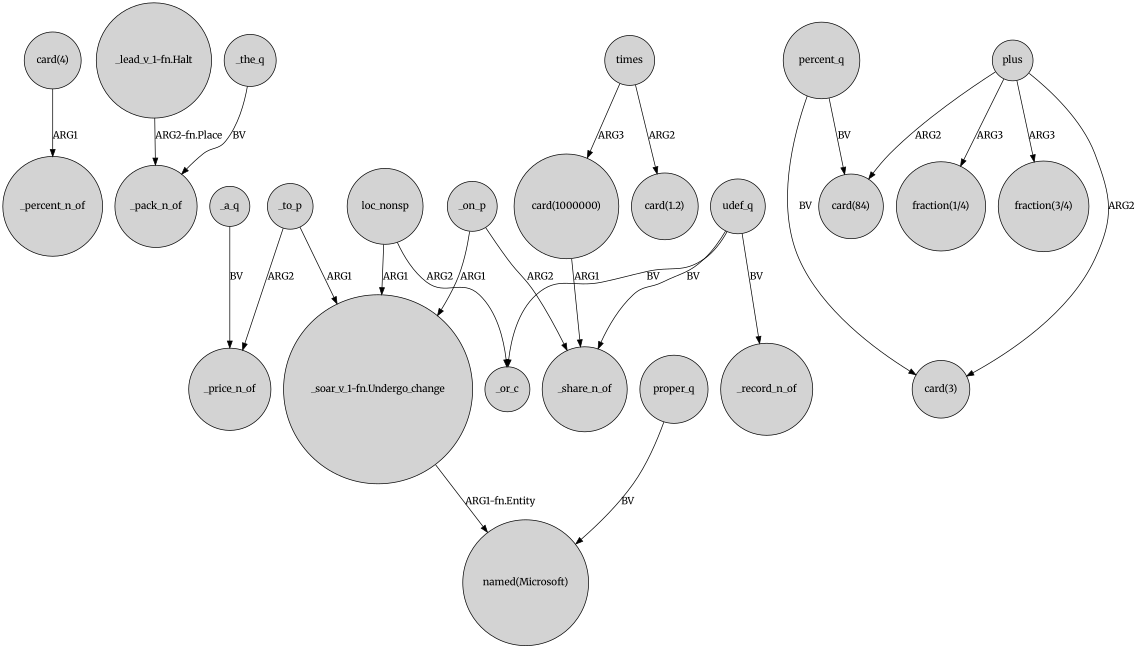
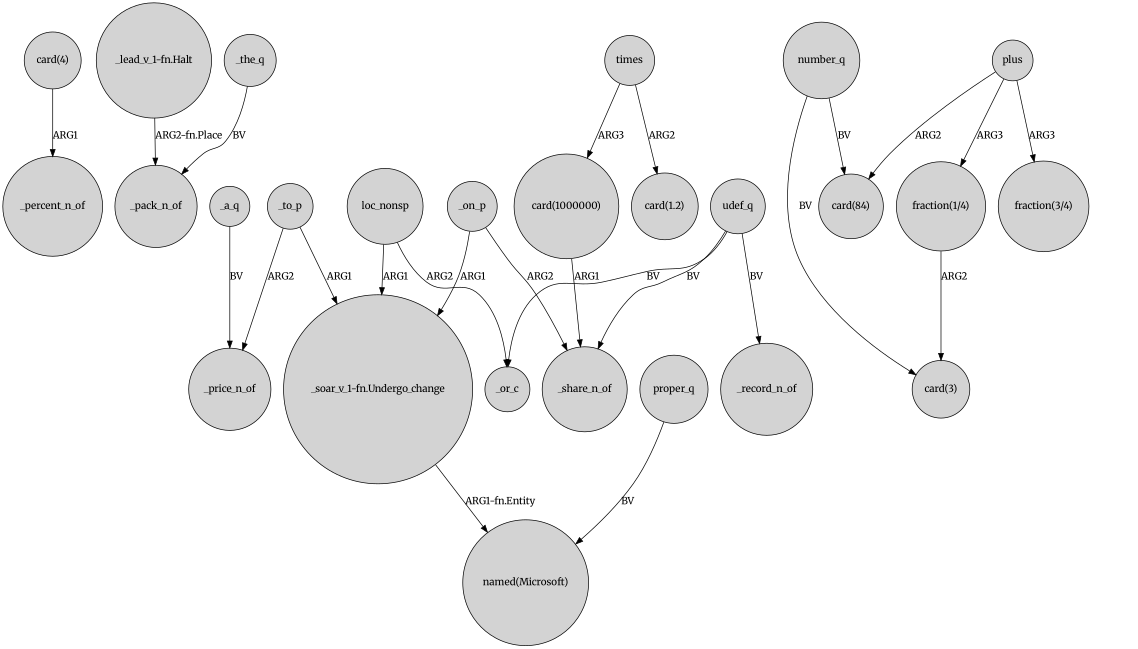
node "percent_q": label "percent_q" -> "number_q"
edge "plus" -> "card(3)": now "fraction(1/4)" -> "card(3)"
